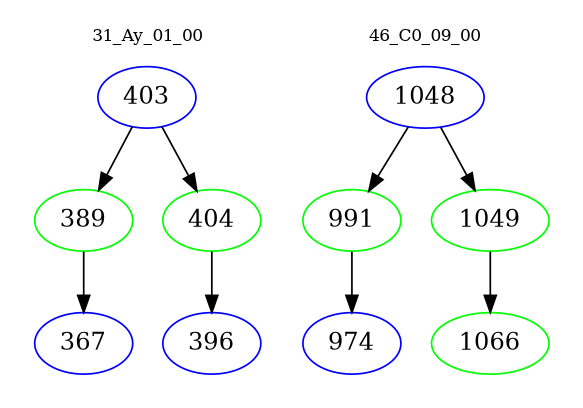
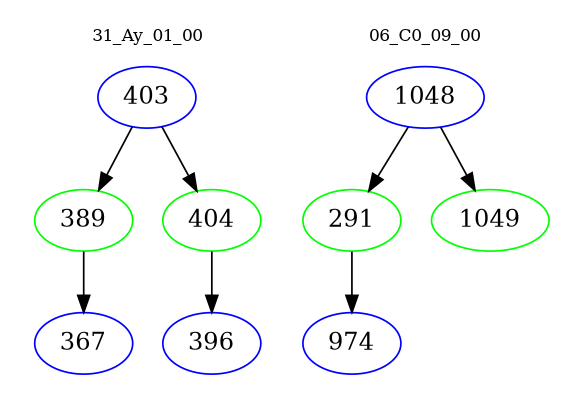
cluster "46_C0_09_00": label "46_C0_09_00" -> "06_C0_09_00"
node "991": label "991" -> "291"
node "1066": removed
